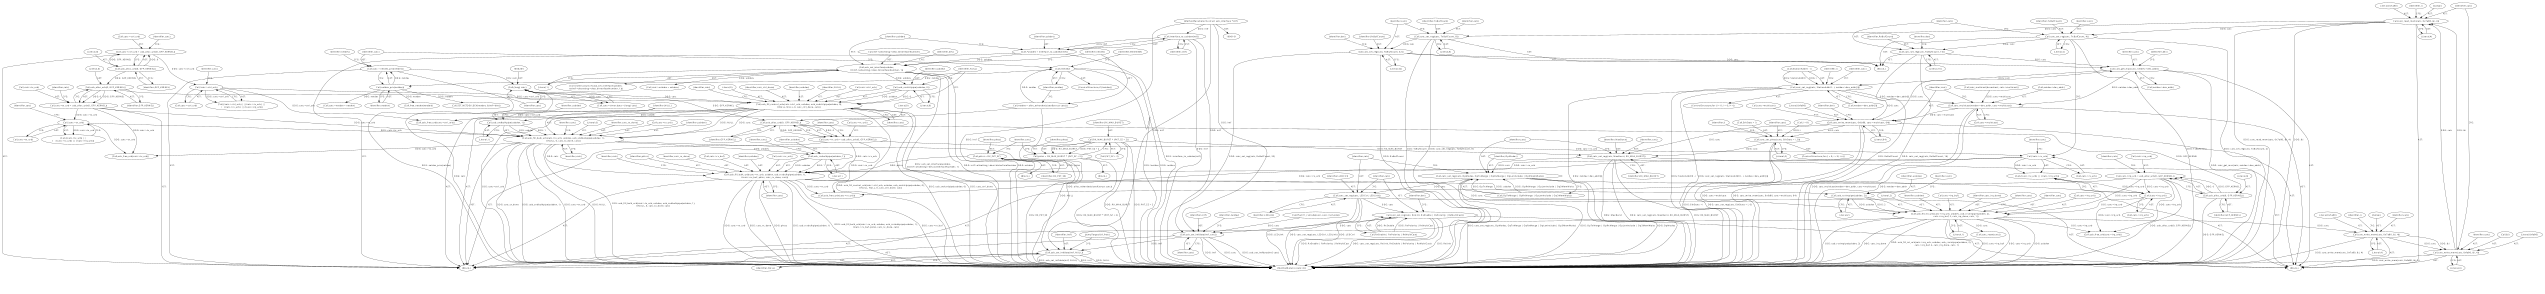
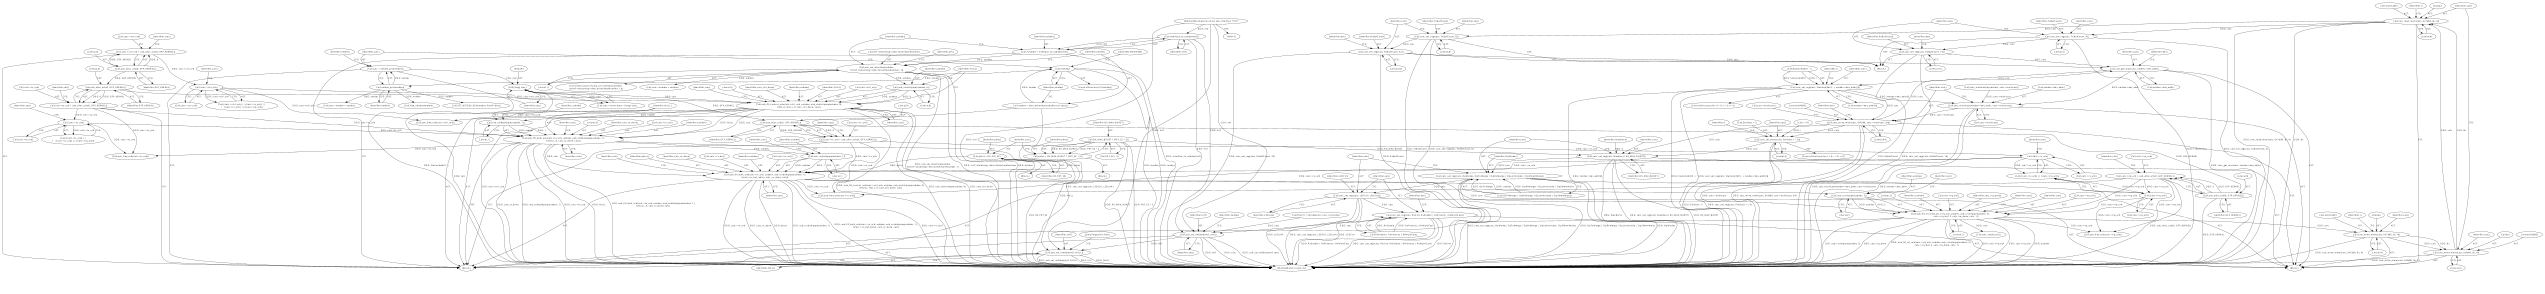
edge "(Call,catc_set_reg(catc, TxBufCount, 4))" -> "(Call,!catc->rx_urb)": now "(Call,(!catc->rx_urb) || (!catc->irq_urb))" -> "(Call,!catc->rx_urb)"
edge "(Identifier,MaxBurst)" -> "(Call,catc_set_reg(catc, MaxBurst, RX_MAX_BURST))": label "AST: " -> "DDG: 0"
edge "(Call,catc = netdev_priv(netdev))" -> "(MethodReturn,static int)": label "DDG: netdev_priv(netdev)" -> "DDG: StationAddr0 - i"
edge "(Call,netdev = alloc_etherdev(sizeof(struct catc)))" -> "(MethodReturn,static int)": label "DDG: alloc_etherdev(sizeof(struct catc))" -> "DDG: catc_set_reg(catc, LEDCtrl, LEDLink)"
edge "(Call,pktsz = RX_MAX_BURST * (PKT_SZ + 2))" -> "(MethodReturn,static int)": removed, label "DDG: RX_MAX_BURST * (PKT_SZ + 2)"
